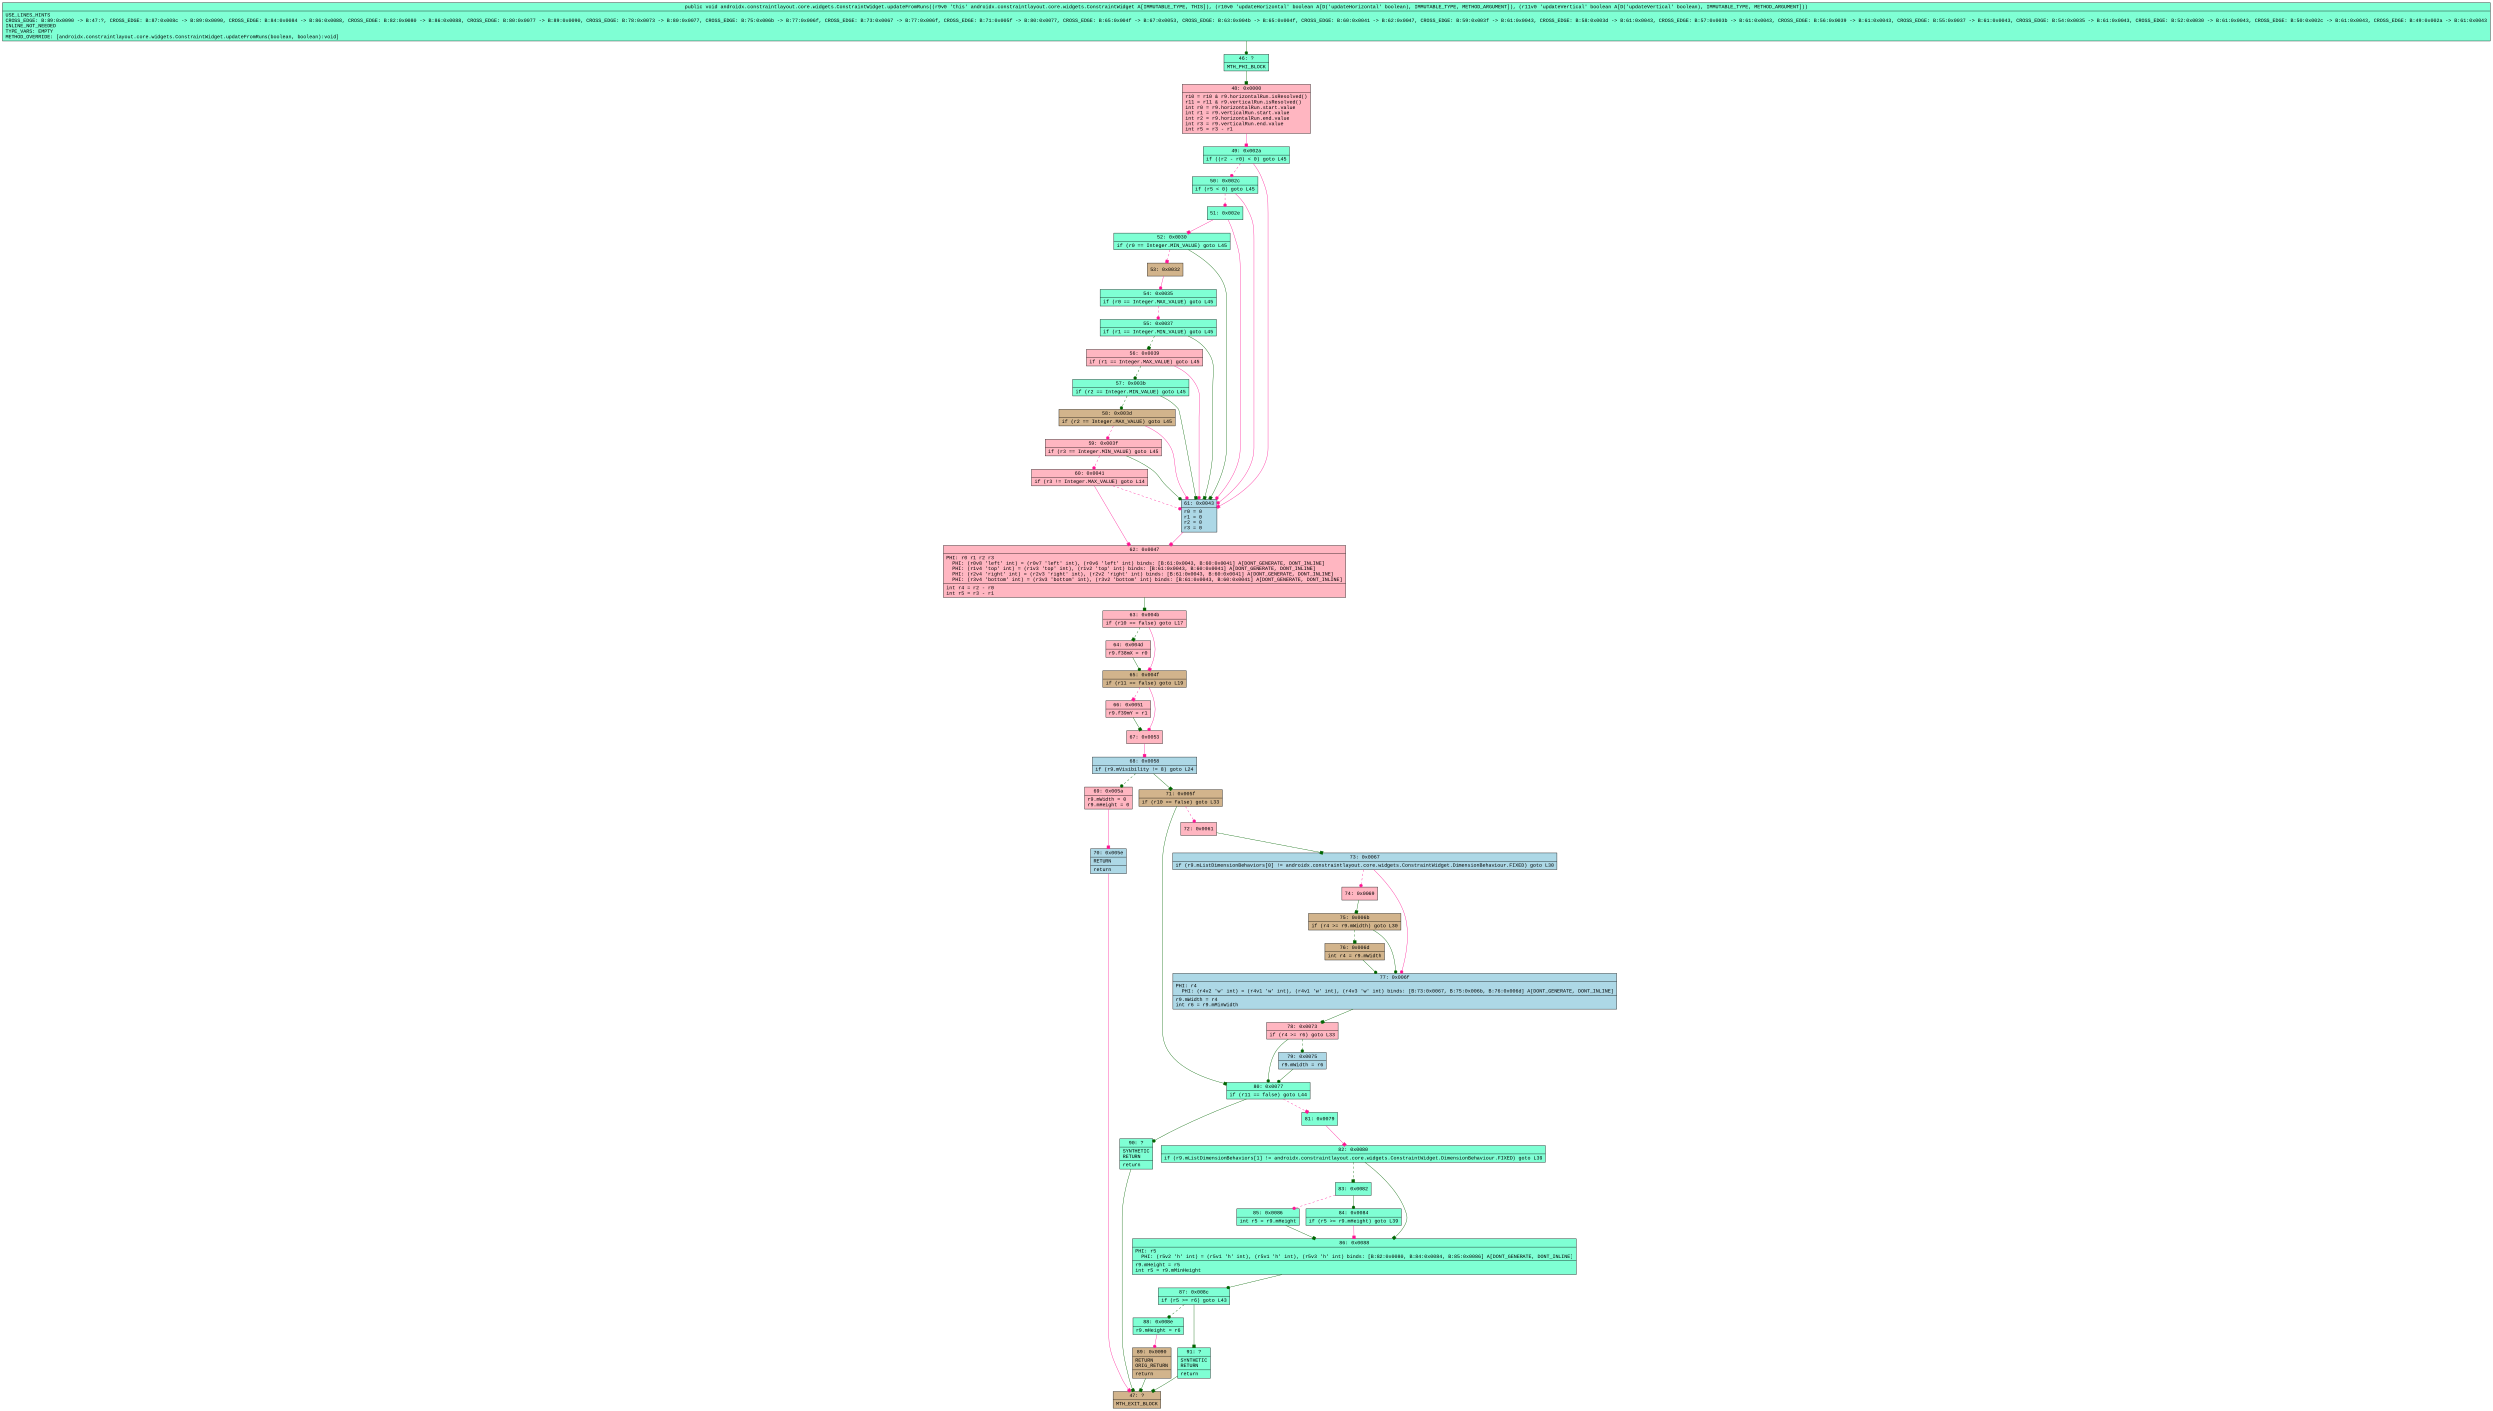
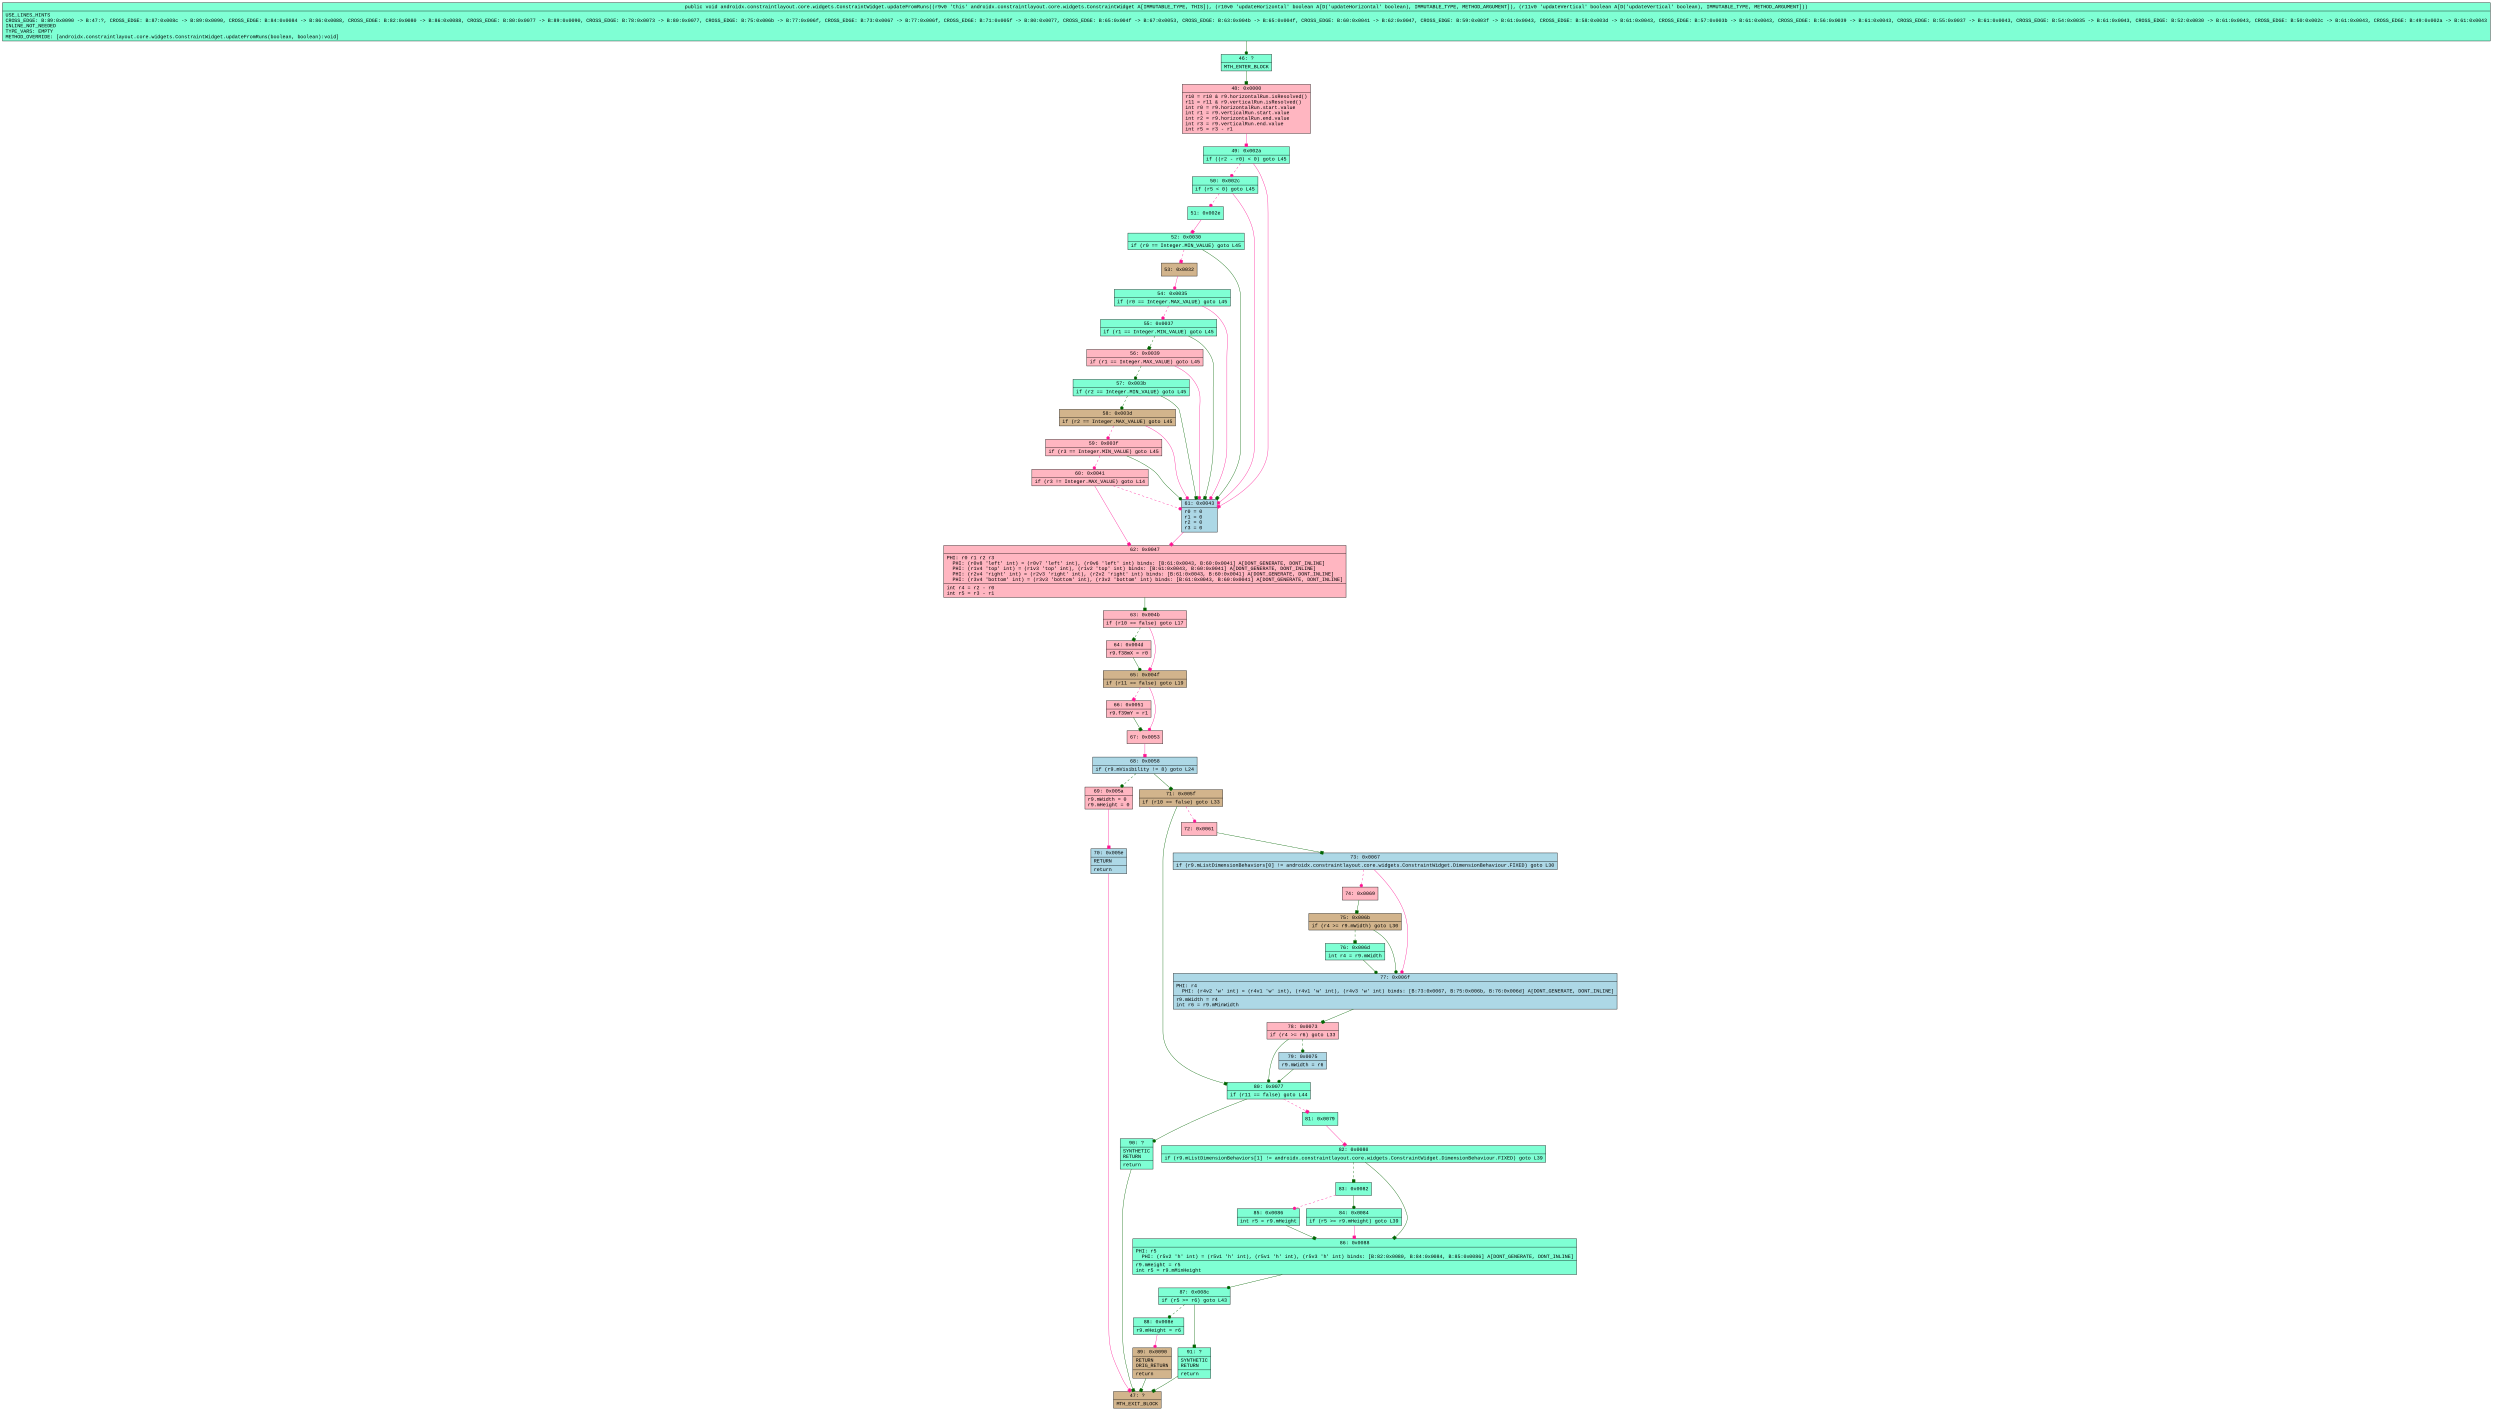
node "46: ?": text "MTH_PHI_BLOCK" -> "MTH_ENTER_BLOCK"
edge "51: 0x002e" -> "61: 0x0043": now "54: 0x0035" -> "61: 0x0043"
node "76: 0x006d": fillcolor tan -> aquamarine
